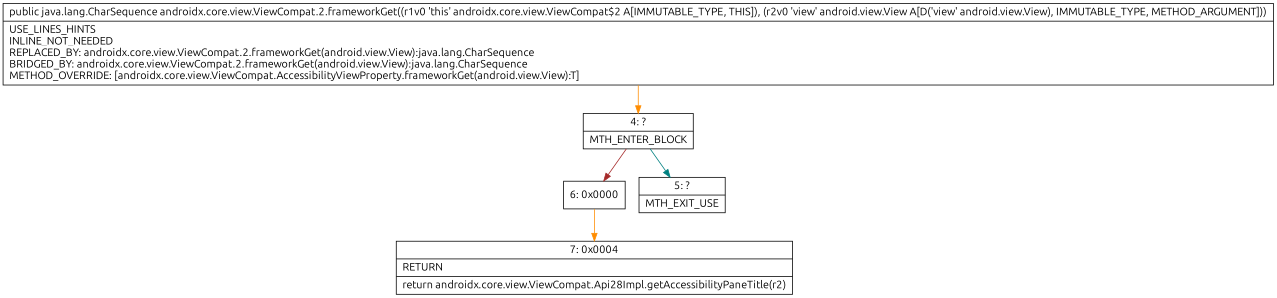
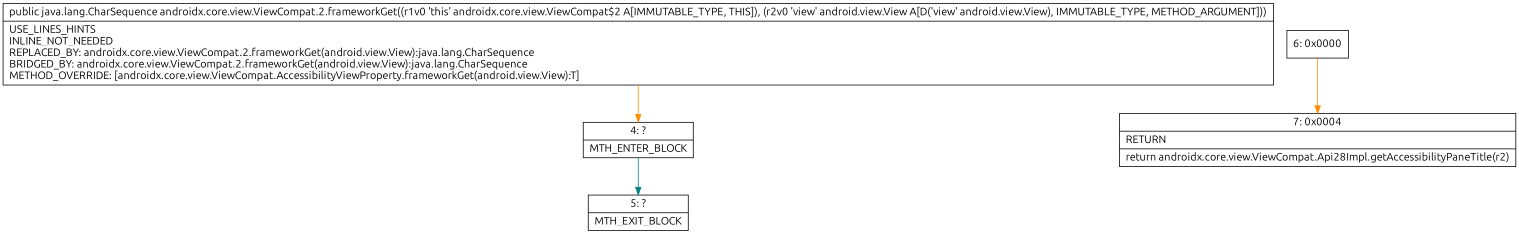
edge "4: ?" -> "6: 0x0000": removed
node "5: ?": text "MTH_EXIT_USE" -> "MTH_EXIT_BLOCK"
